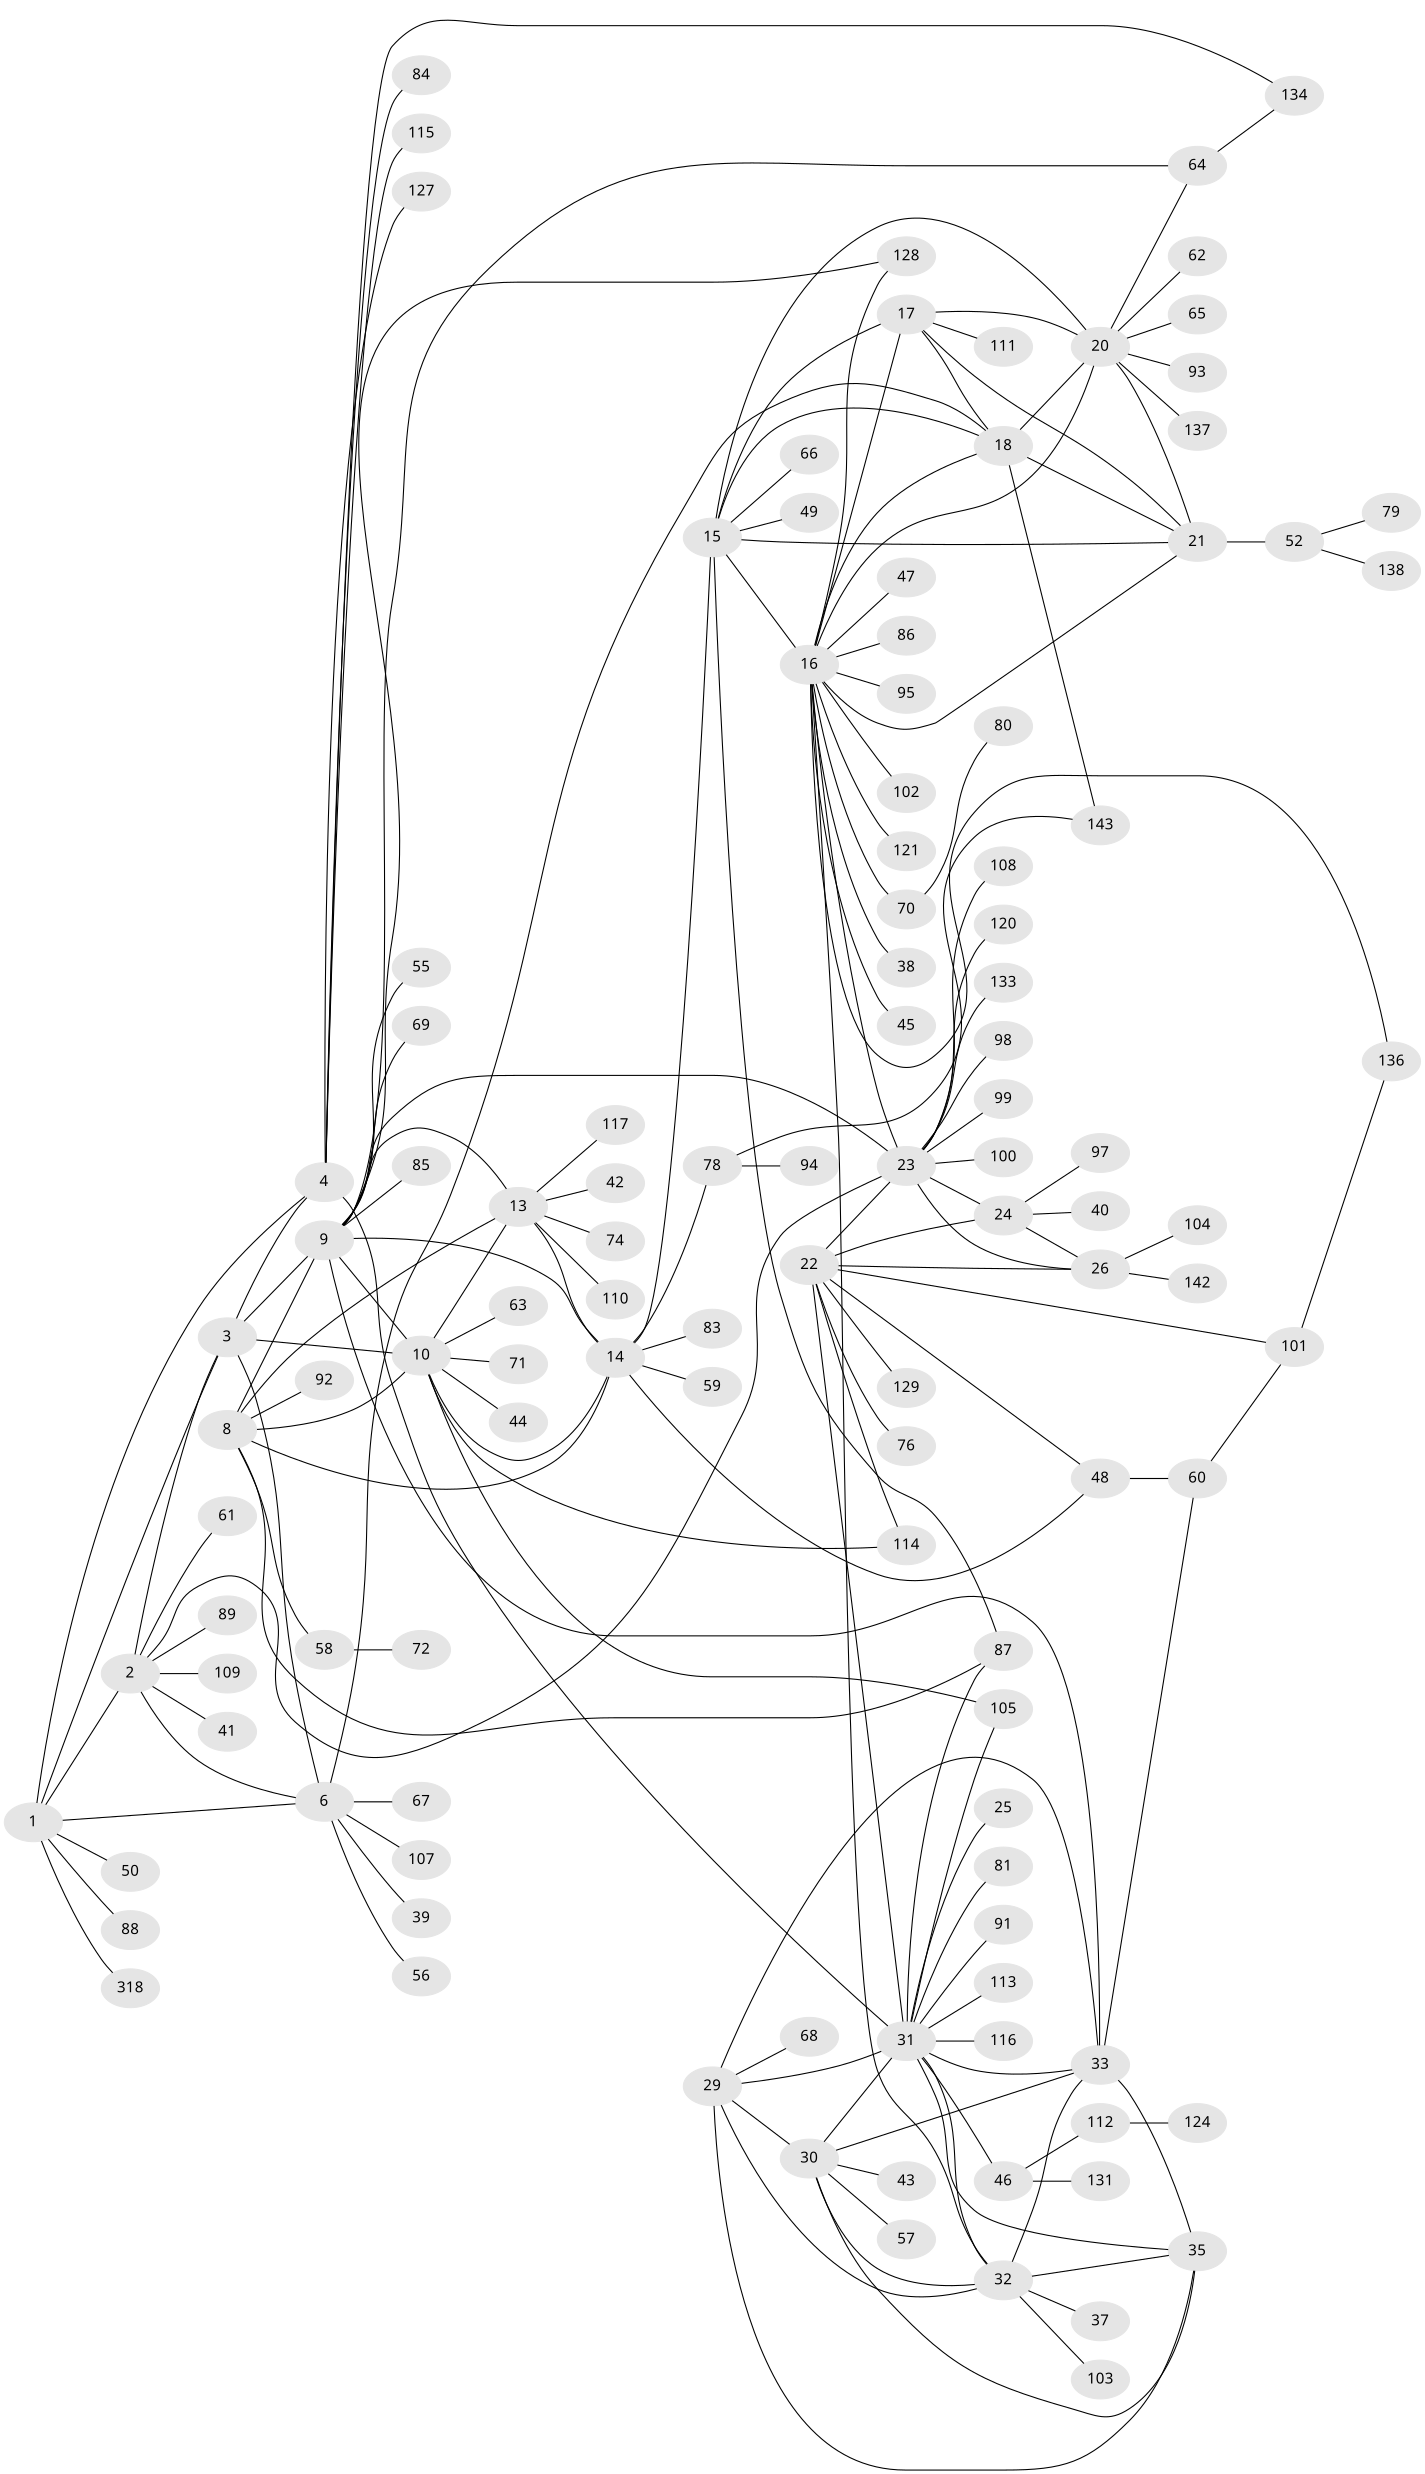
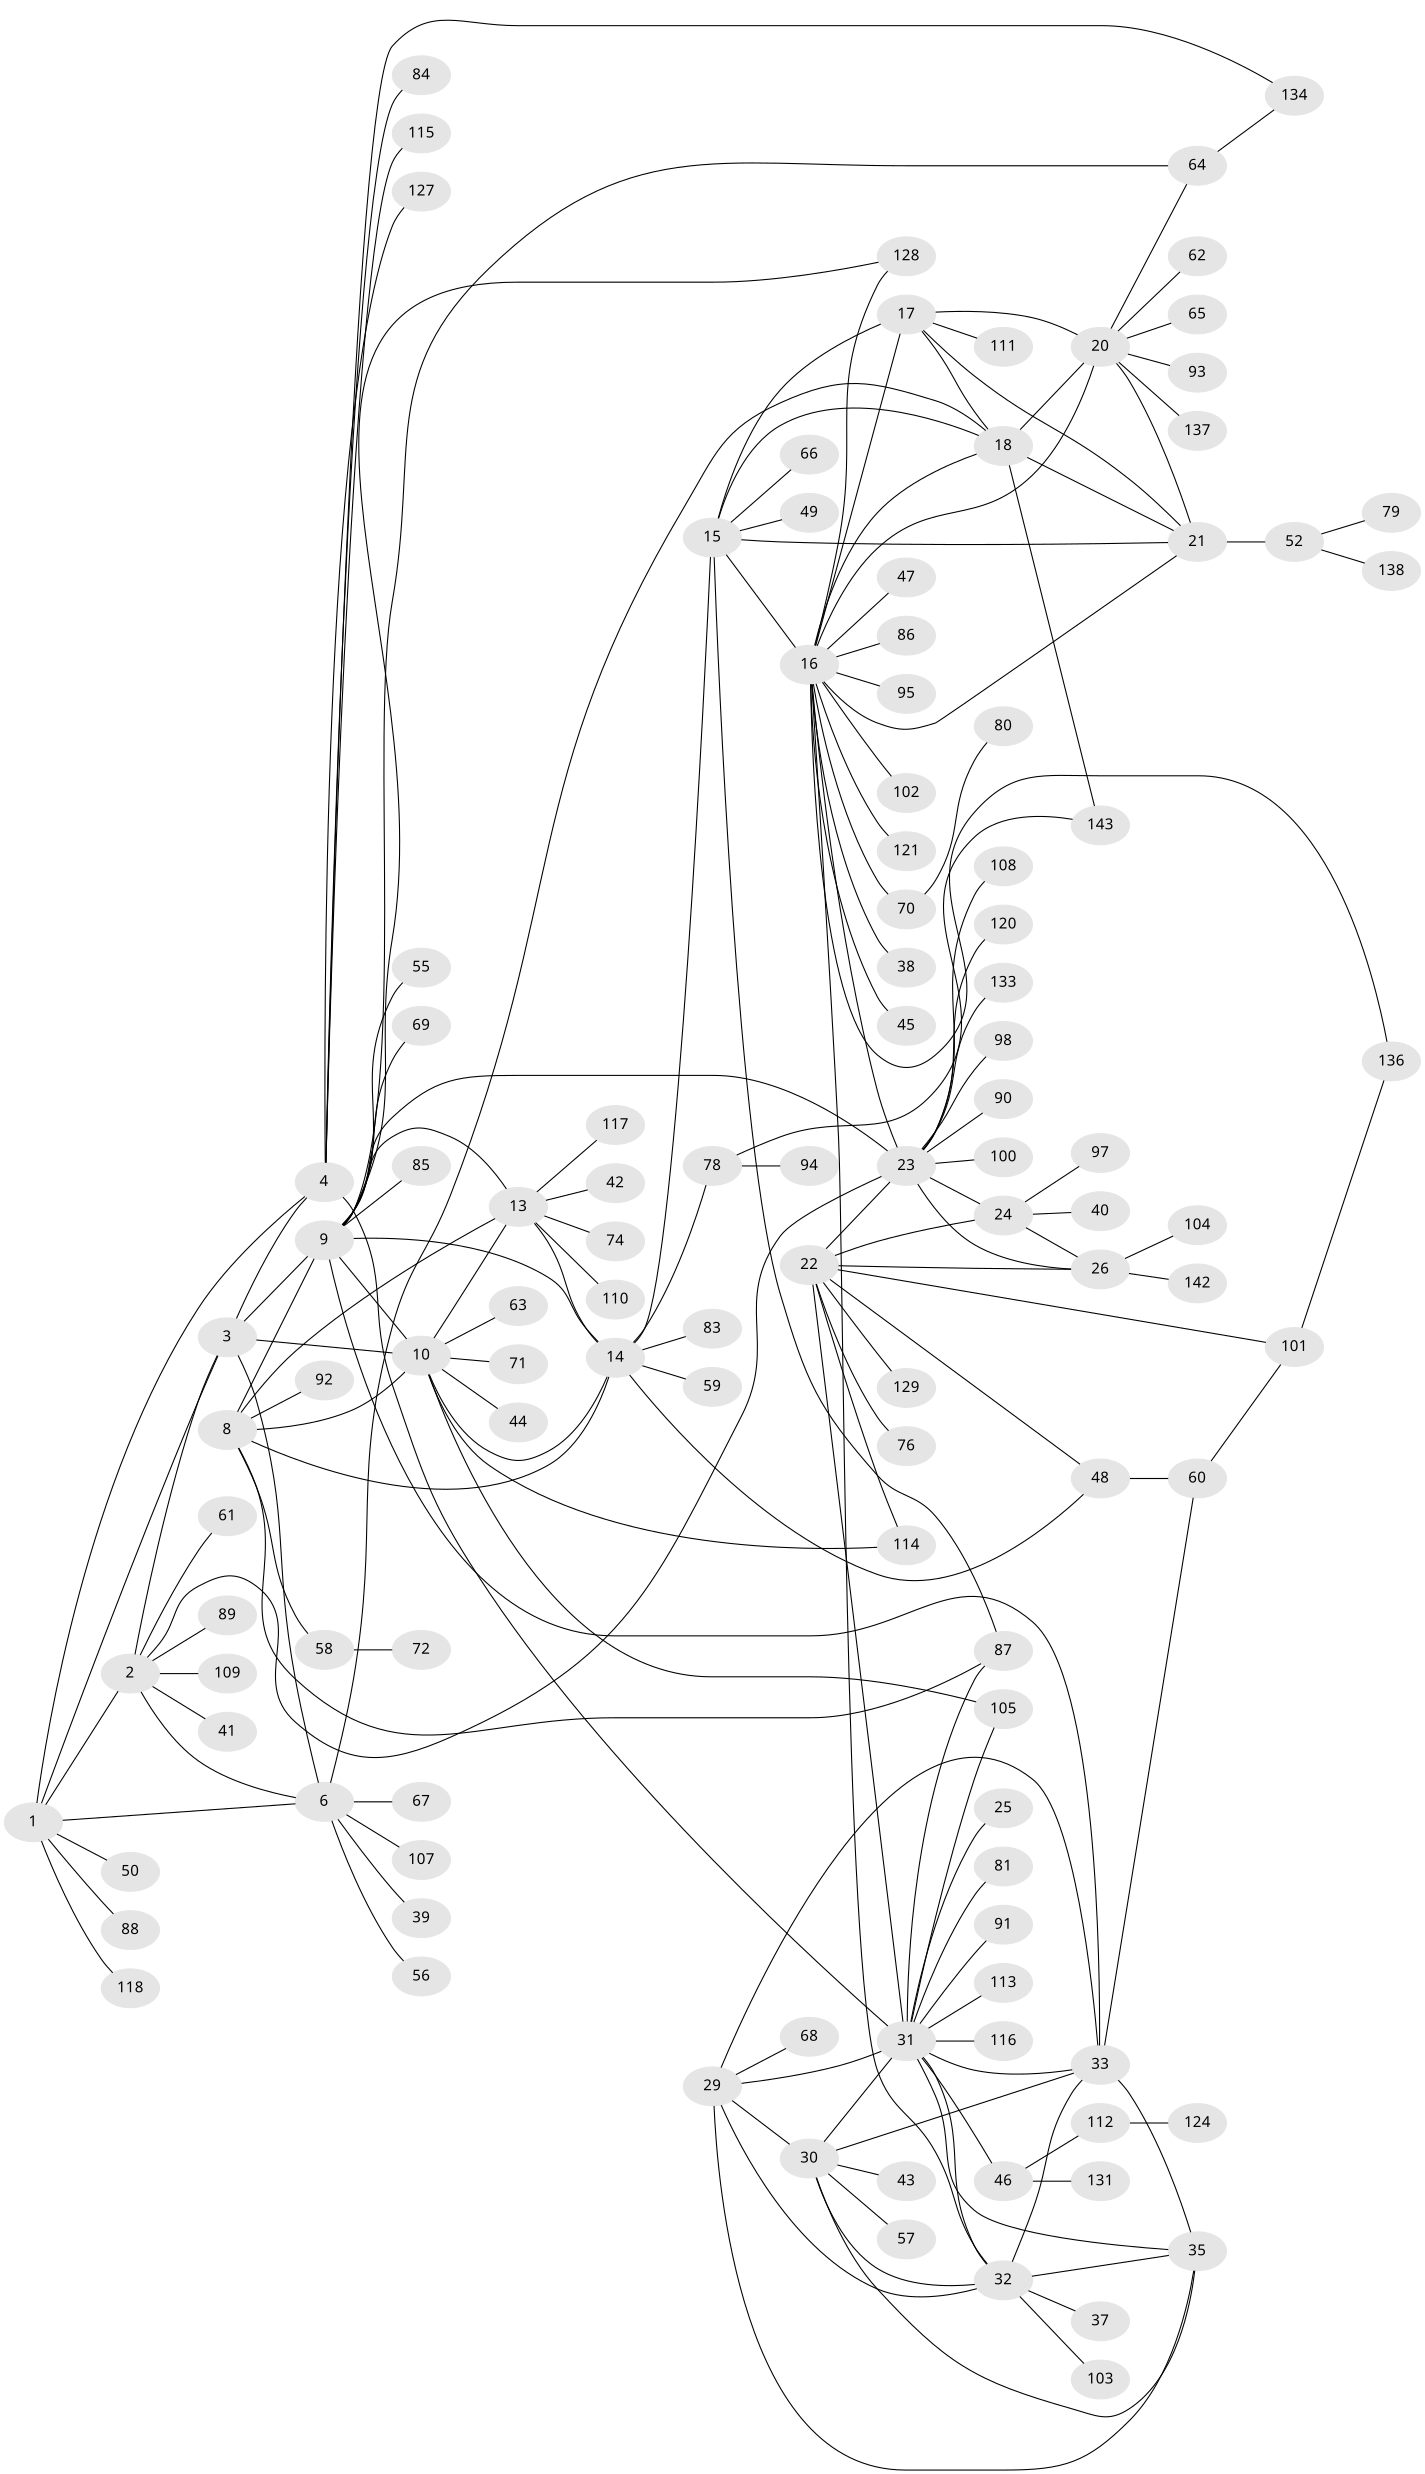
edge "20" -- "15": removed
node "99": label "99" -> "90"
node "318": label "318" -> "118"
